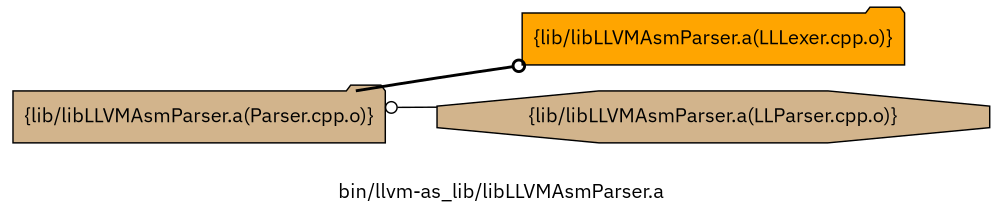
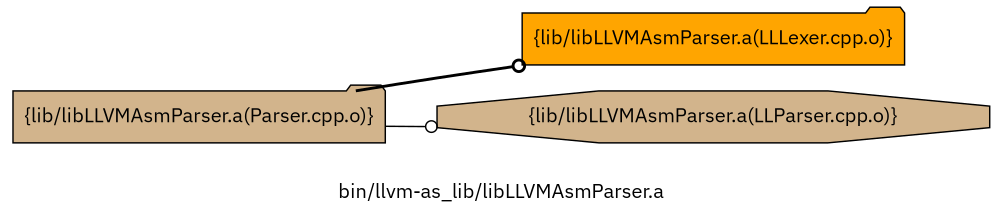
edge "{lib/libLLVMAsmParser.a(LLParser.cpp.o)}" -> "{lib/libLLVMAsmParser.a(Parser.cpp.o)}": reversed
